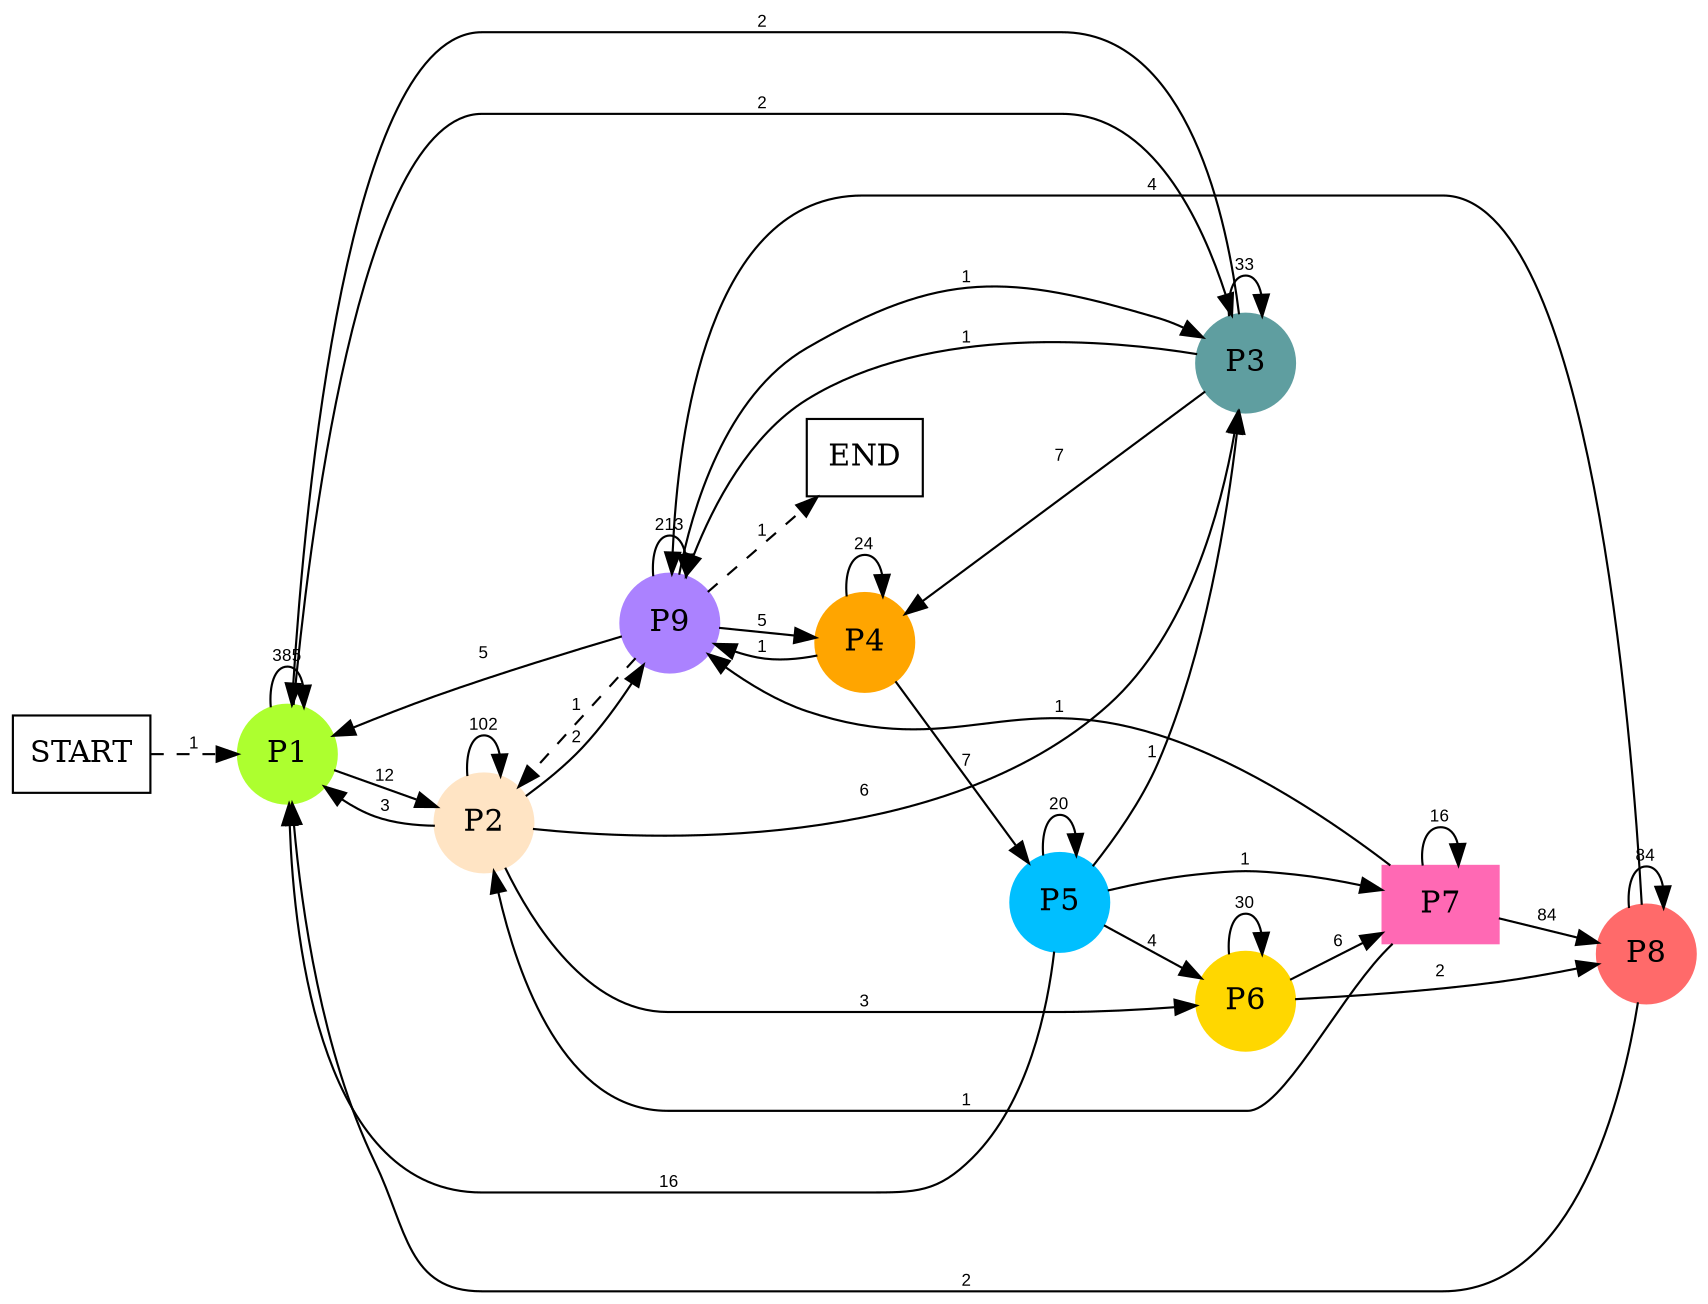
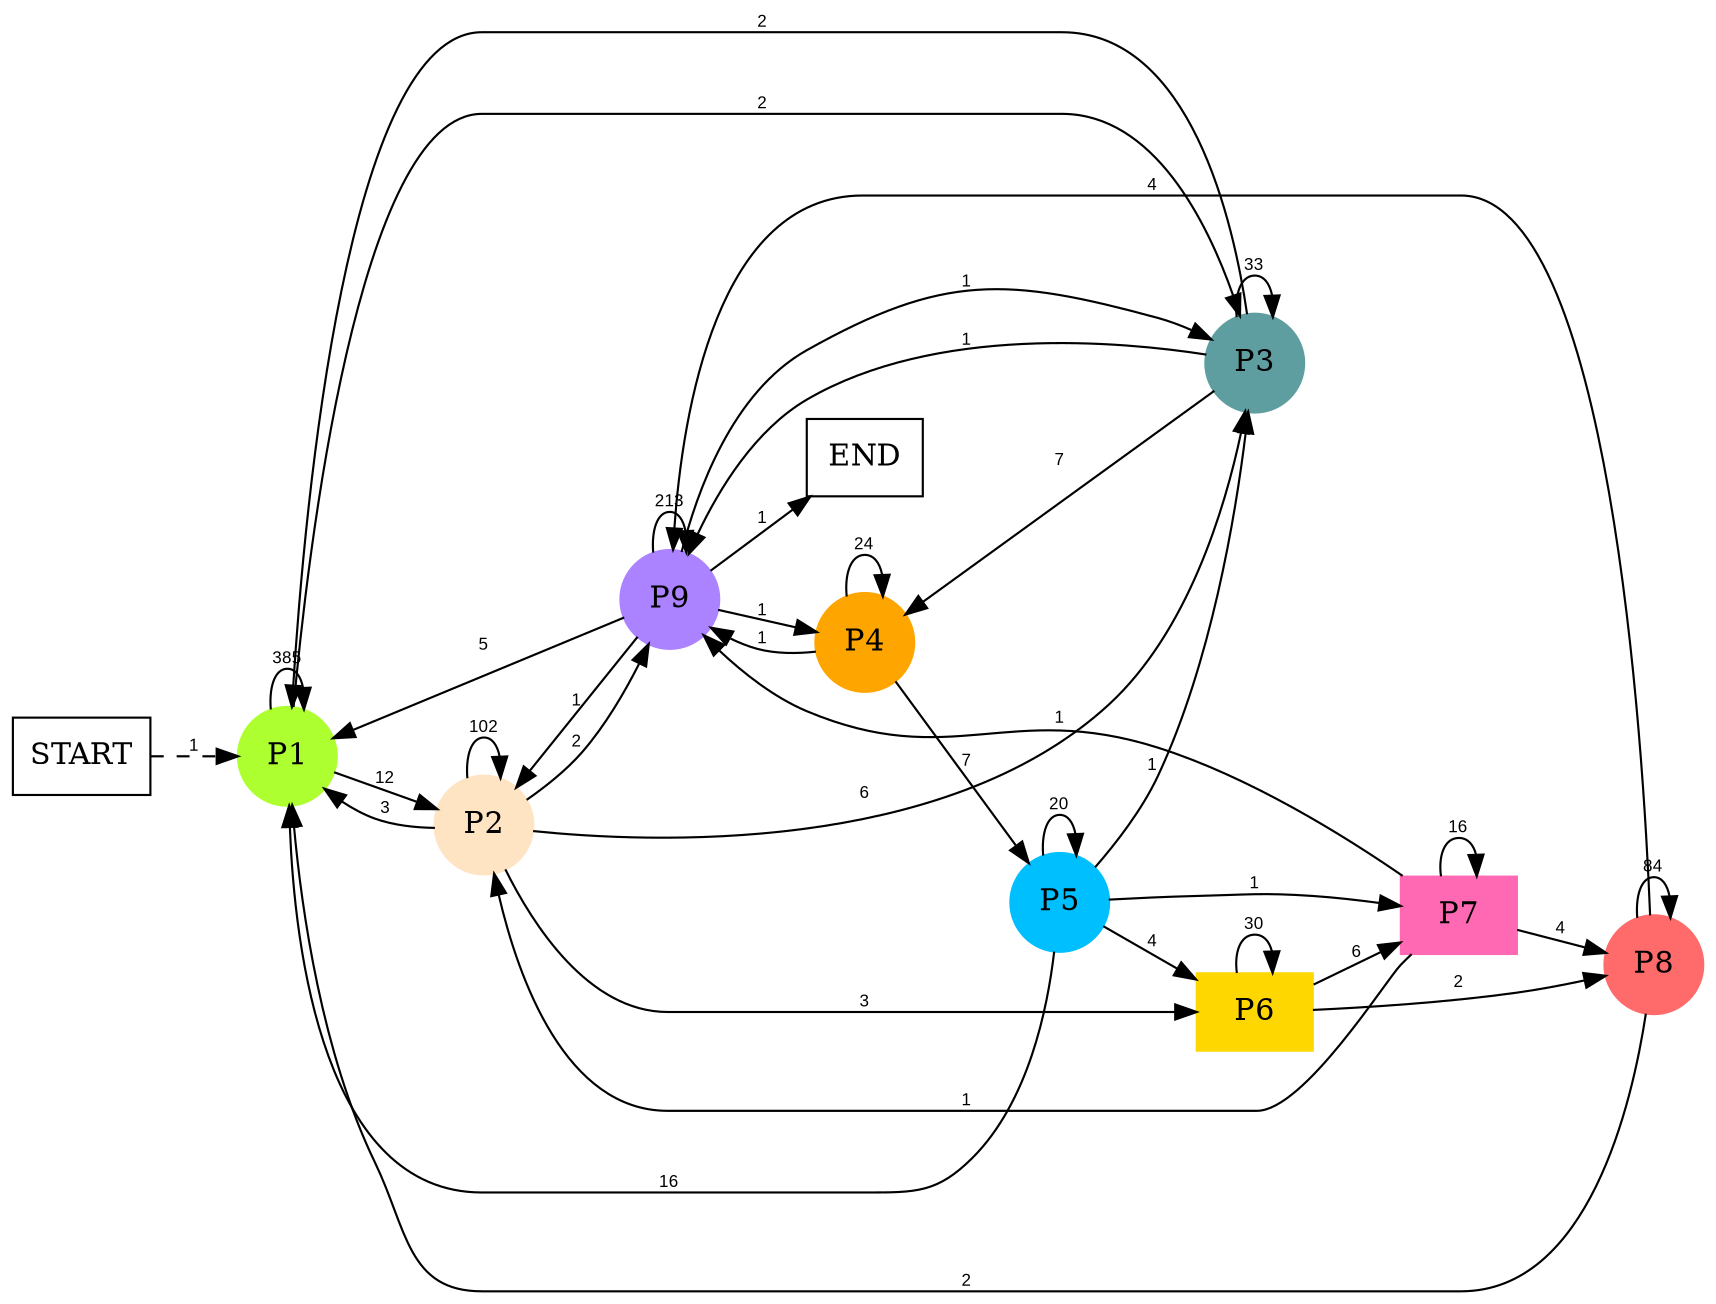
edge "P9" -> "END": style dashed -> solid
edge "P9" -> "P4": label "5" -> "1"
edge "P9" -> "P2": style dashed -> solid
edge "P7" -> "P8": label "84" -> "4"
node "P6": shape circle -> box
